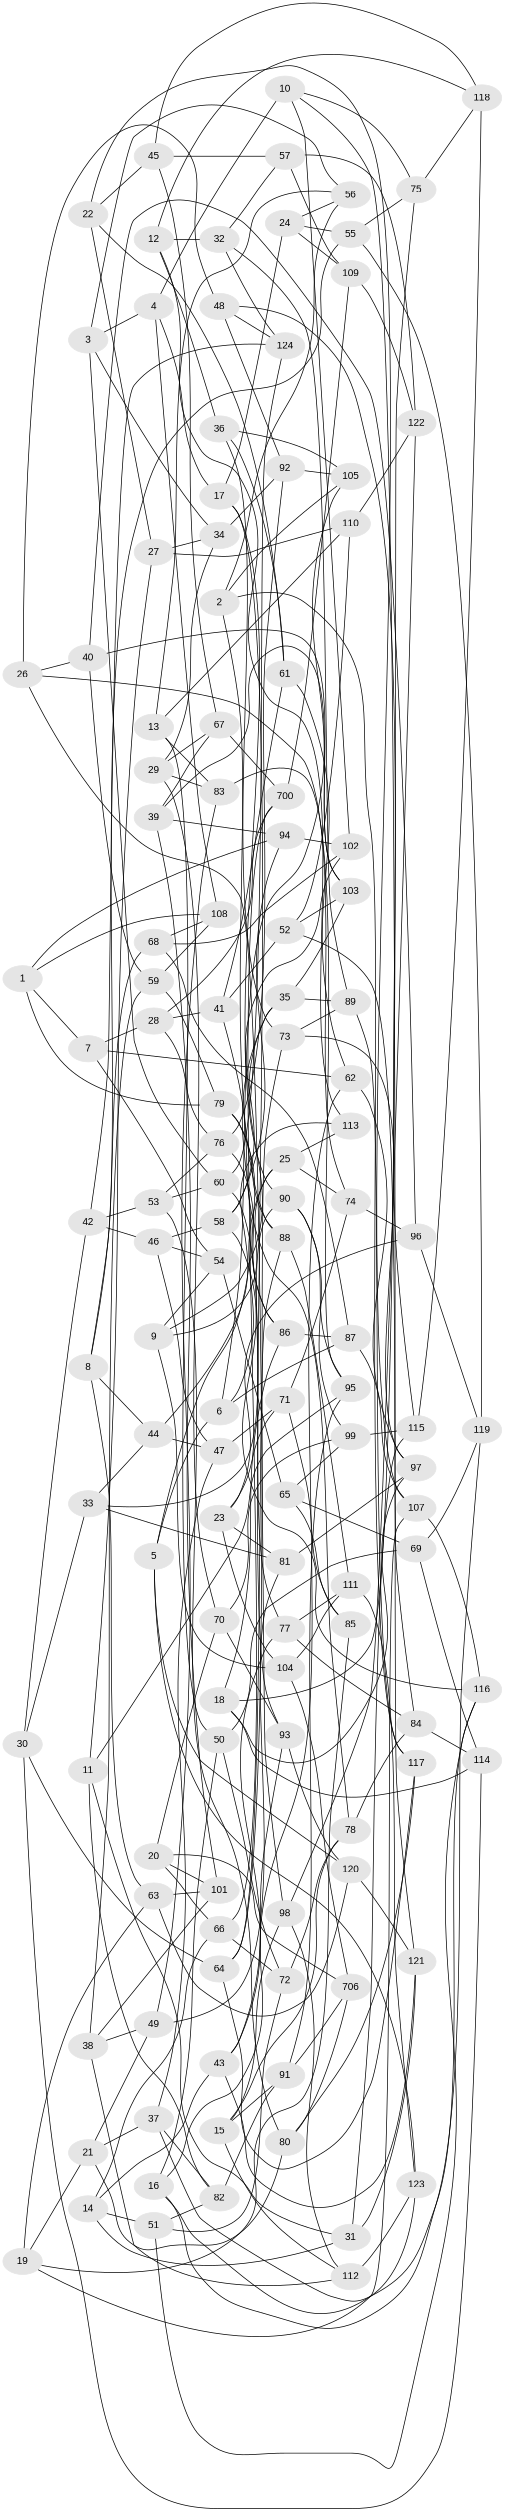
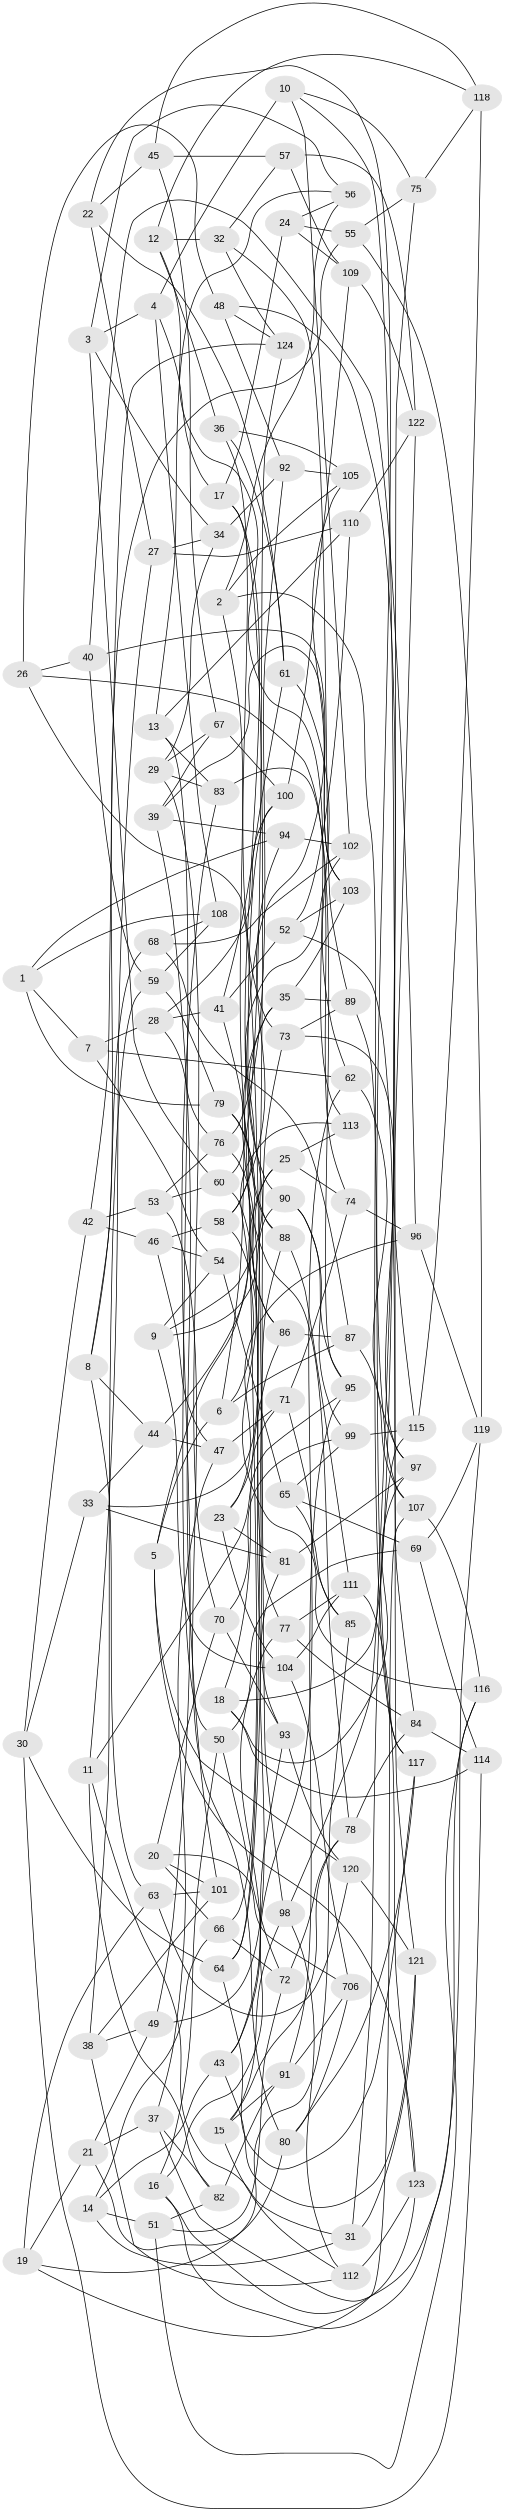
node "700": label "700" -> "100"
